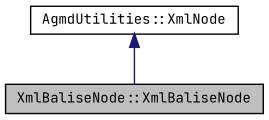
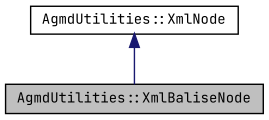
node "XmlBaliseNode::XmlBaliseNode": label "XmlBaliseNode::XmlBaliseNode" -> "AgmdUtilities::XmlBaliseNode"
